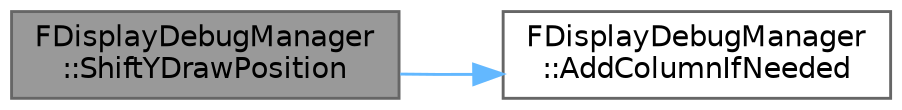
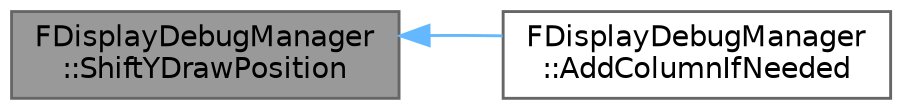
edge "FDisplayDebugManager ::ShiftYDrawPosition" -> "FDisplayDebugManager ::AddColumnIfNeeded": reversed
